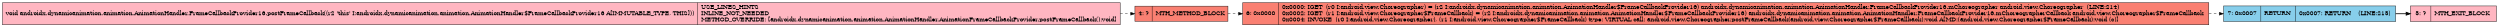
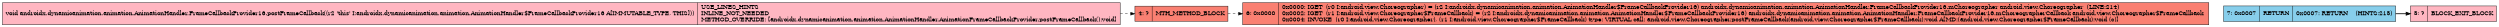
edge "6: 0x0000" -> "7: 0x0007": removed
node "7: 0x0007": text "0x0007: RETURN    (LINE:215)" -> "0x0007: RETURN    (HINTS:215)"
node "5: ?": text "MTH_EXIT_BLOCK" -> "BLOCK_EXIT_BLOCK"
